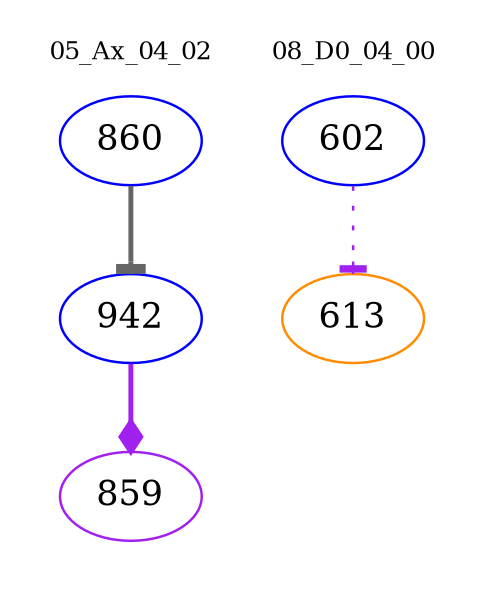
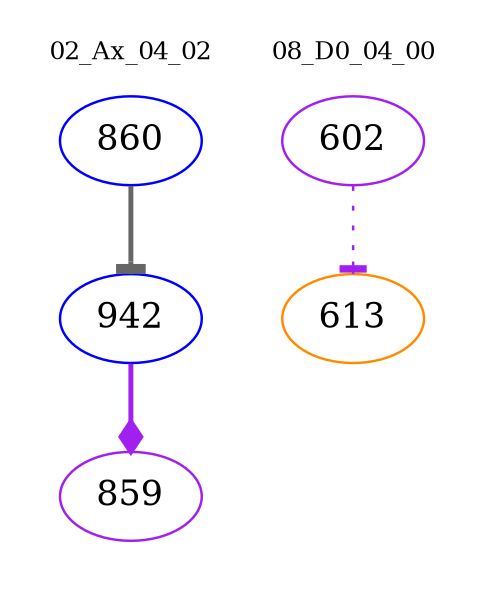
cluster "05_Ax_04_02": label "05_Ax_04_02" -> "02_Ax_04_02"
node "602": color blue -> purple
